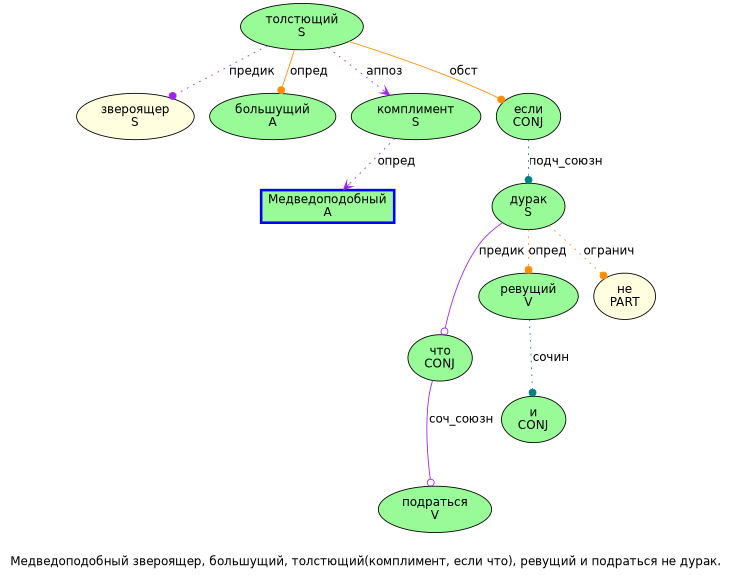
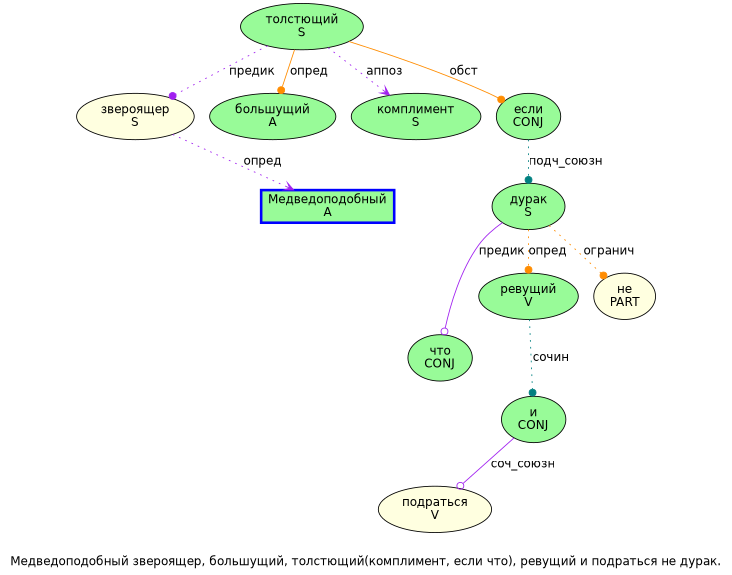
edge "комплимент S" -> "Медведоподобный A": now "звероящер S" -> "Медведоподобный A"
edge "что CONJ" -> "подраться V": now "и CONJ" -> "подраться V"
node "подраться V": fillcolor palegreen -> lightyellow
